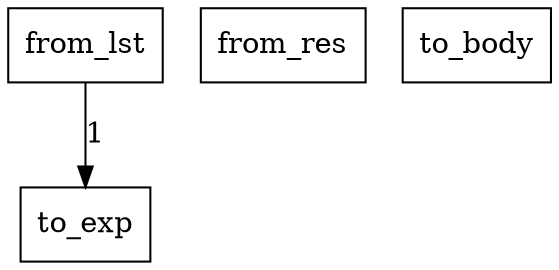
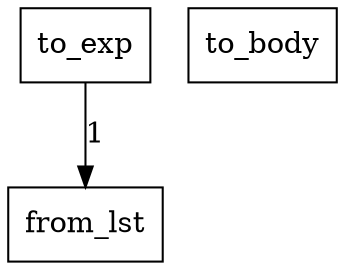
node "from_res": removed
edge "from_lst" -> "to_exp": reversed
